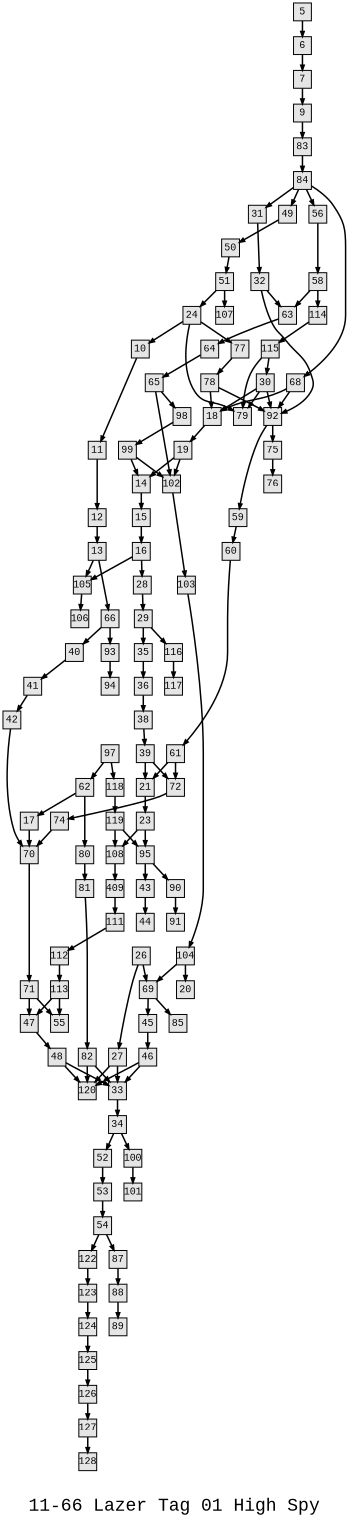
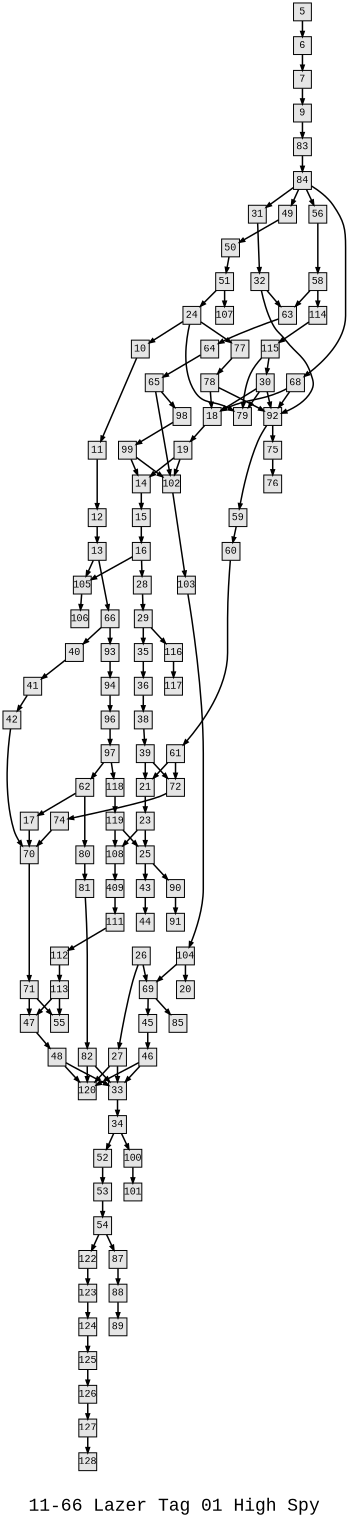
node "96": added
node "95": label "95" -> "25"
